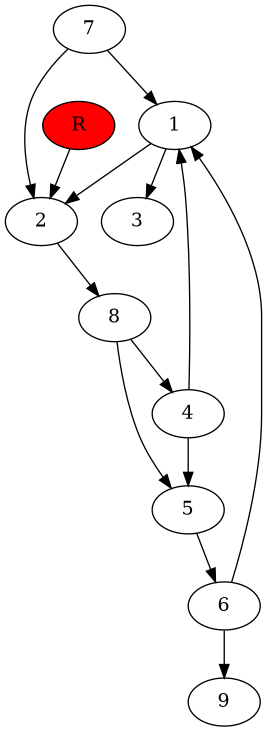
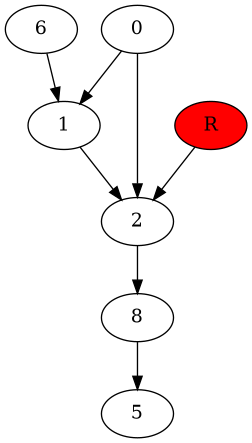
node "7": label "7" -> "0"
node "3": removed
node "4": removed
edge "5" -> "6": removed
node "9": removed
